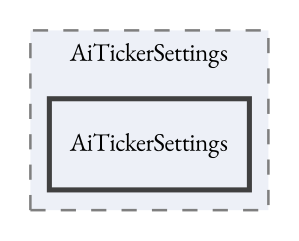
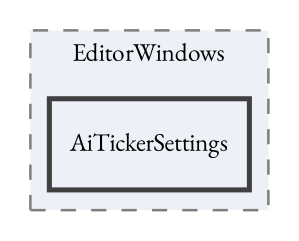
cluster "AiTickerSettings": label "AiTickerSettings" -> "EditorWindows"
